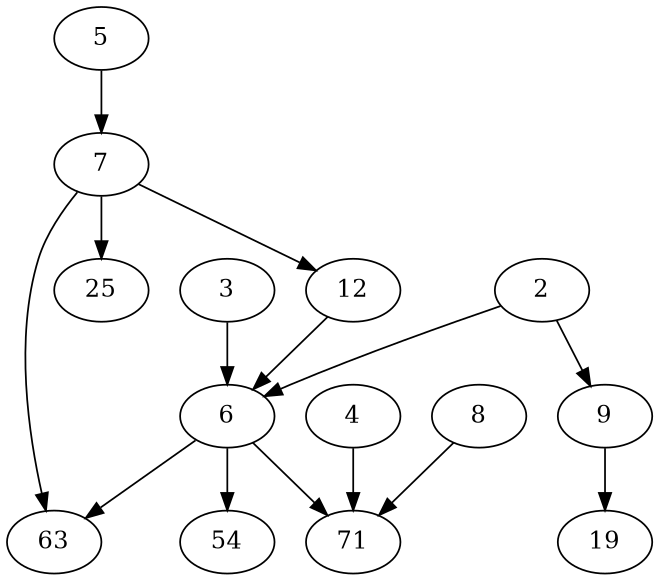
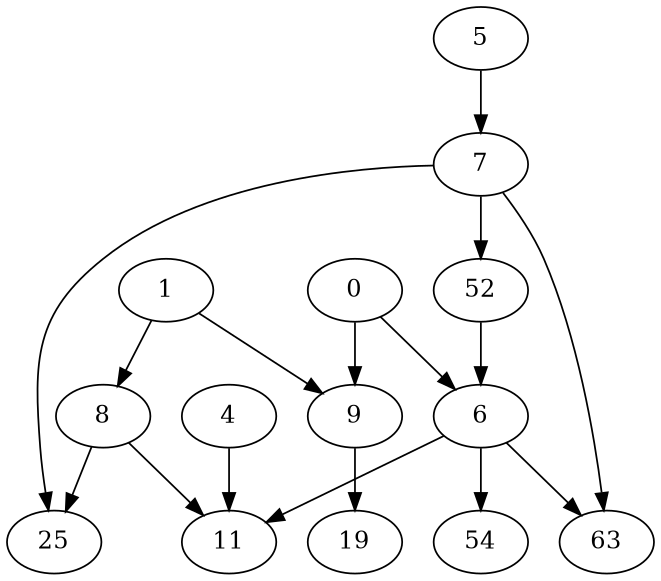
node "1": added
node "3": removed
node "12": label "12" -> "52"
node "2": label "2" -> "0"
edge "8" -> "25": added
node "71": label "71" -> "11"
